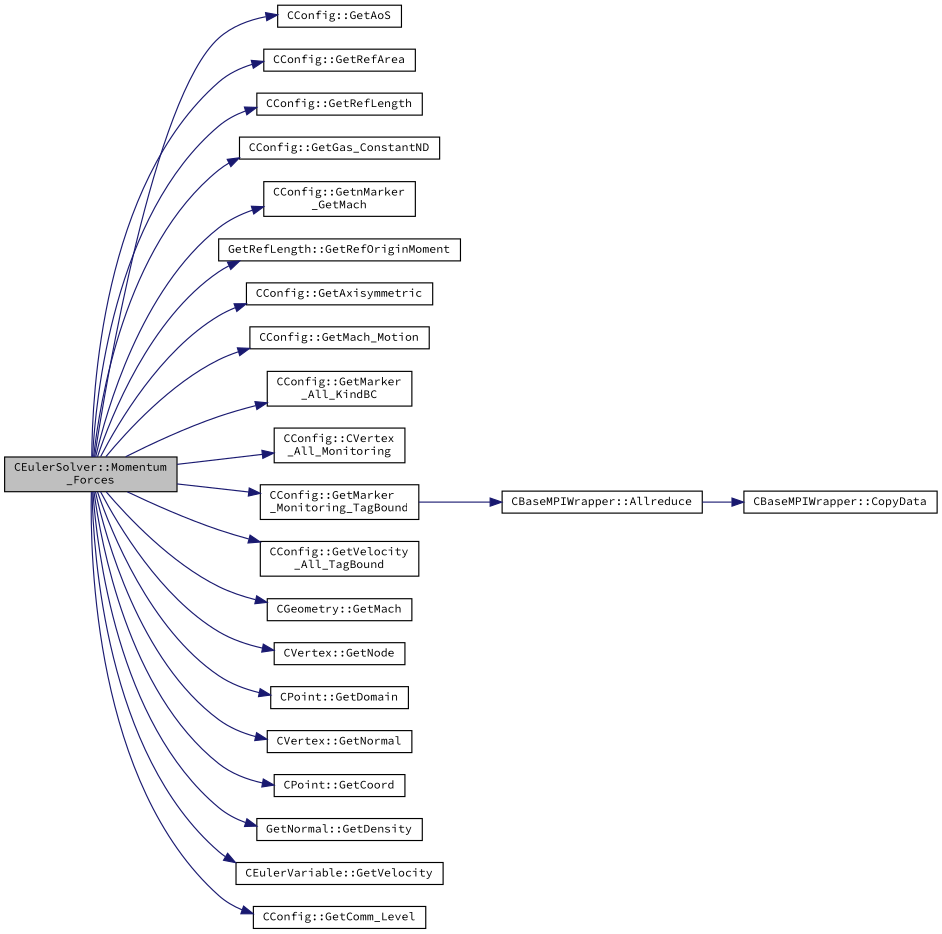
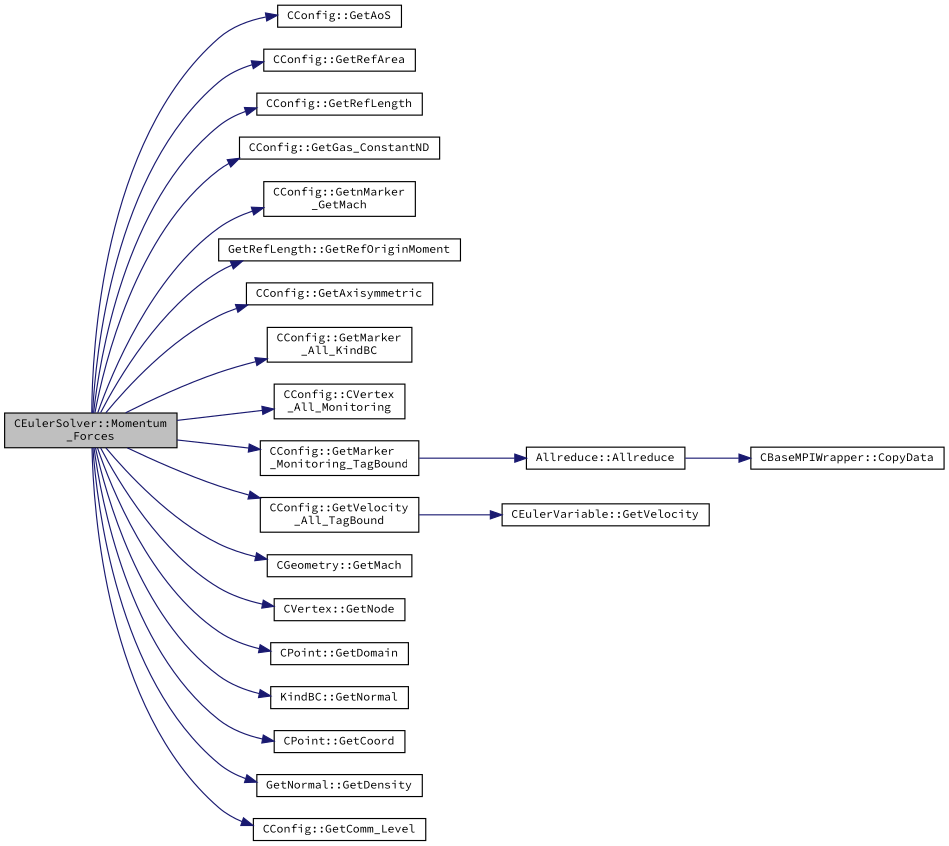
node "CConfig::GetMach_Motion": removed
node "CBaseMPIWrapper::Allreduce": label "CBaseMPIWrapper::Allreduce" -> "Allreduce::Allreduce"
edge "CEulerSolver::Momentum _Forces" -> "CEulerVariable::GetVelocity": now "CConfig::GetVelocity _All_TagBound" -> "CEulerVariable::GetVelocity"
node "CVertex::GetNormal": label "CVertex::GetNormal" -> "KindBC::GetNormal"
